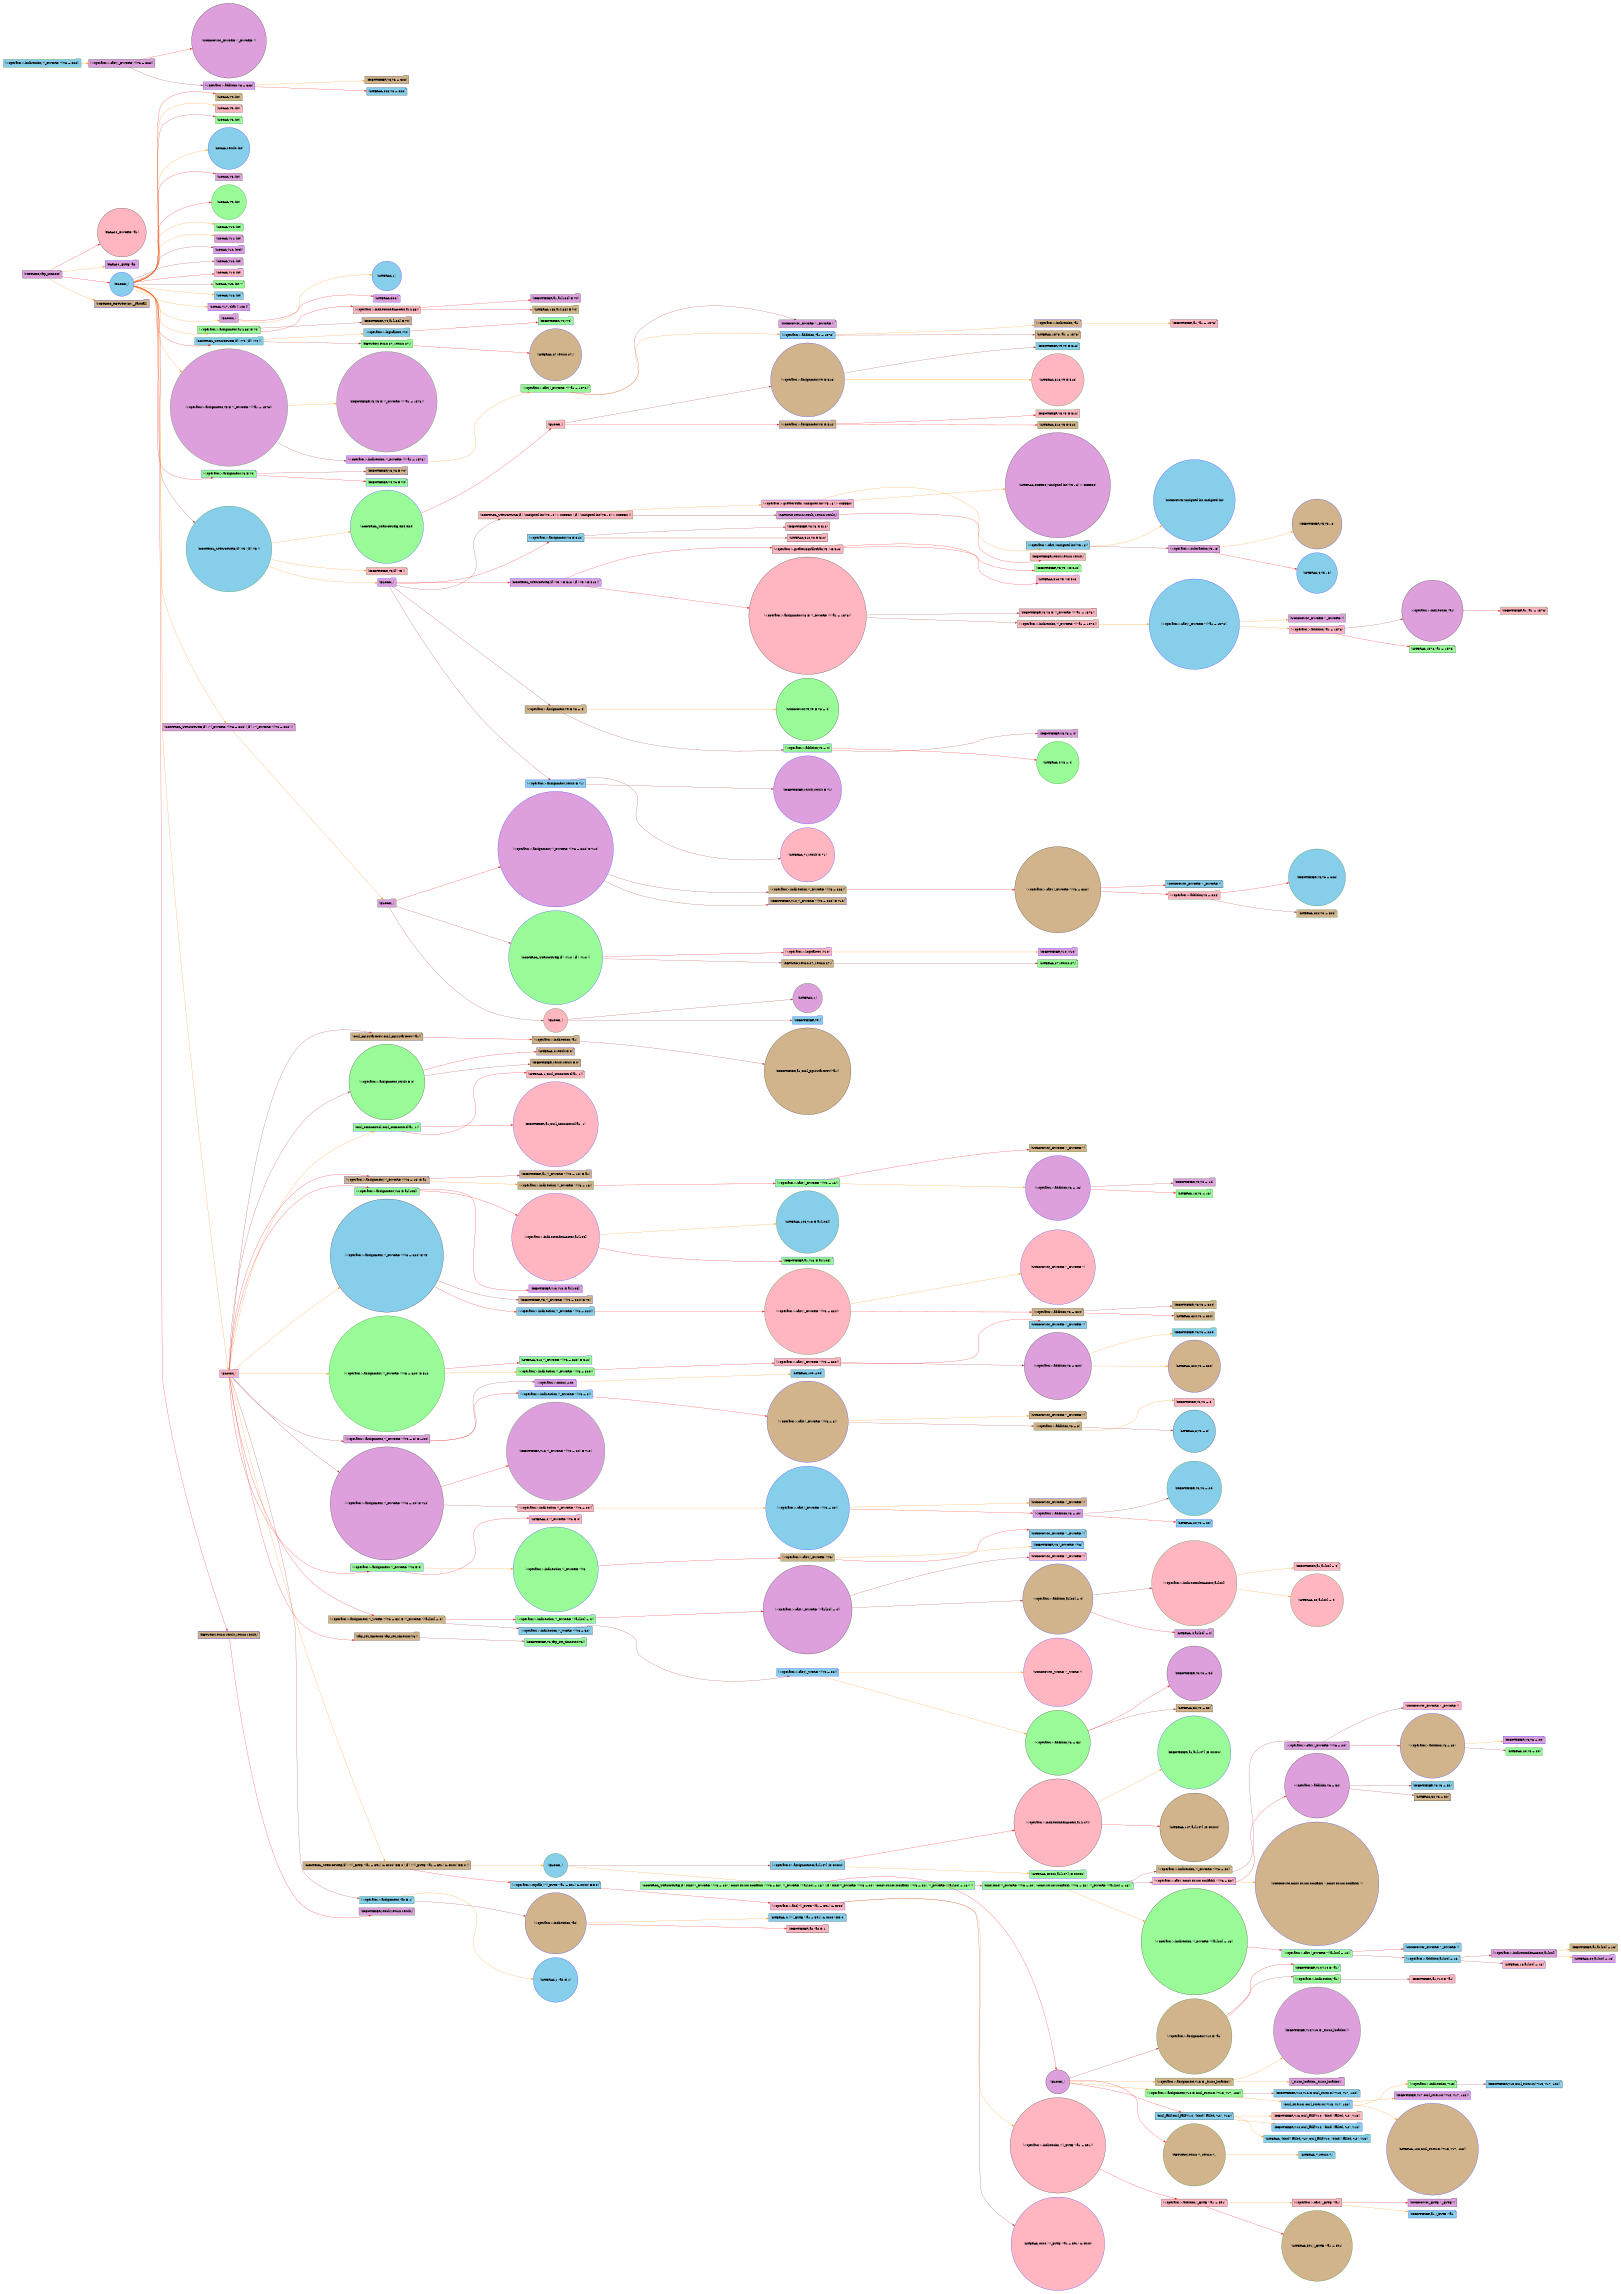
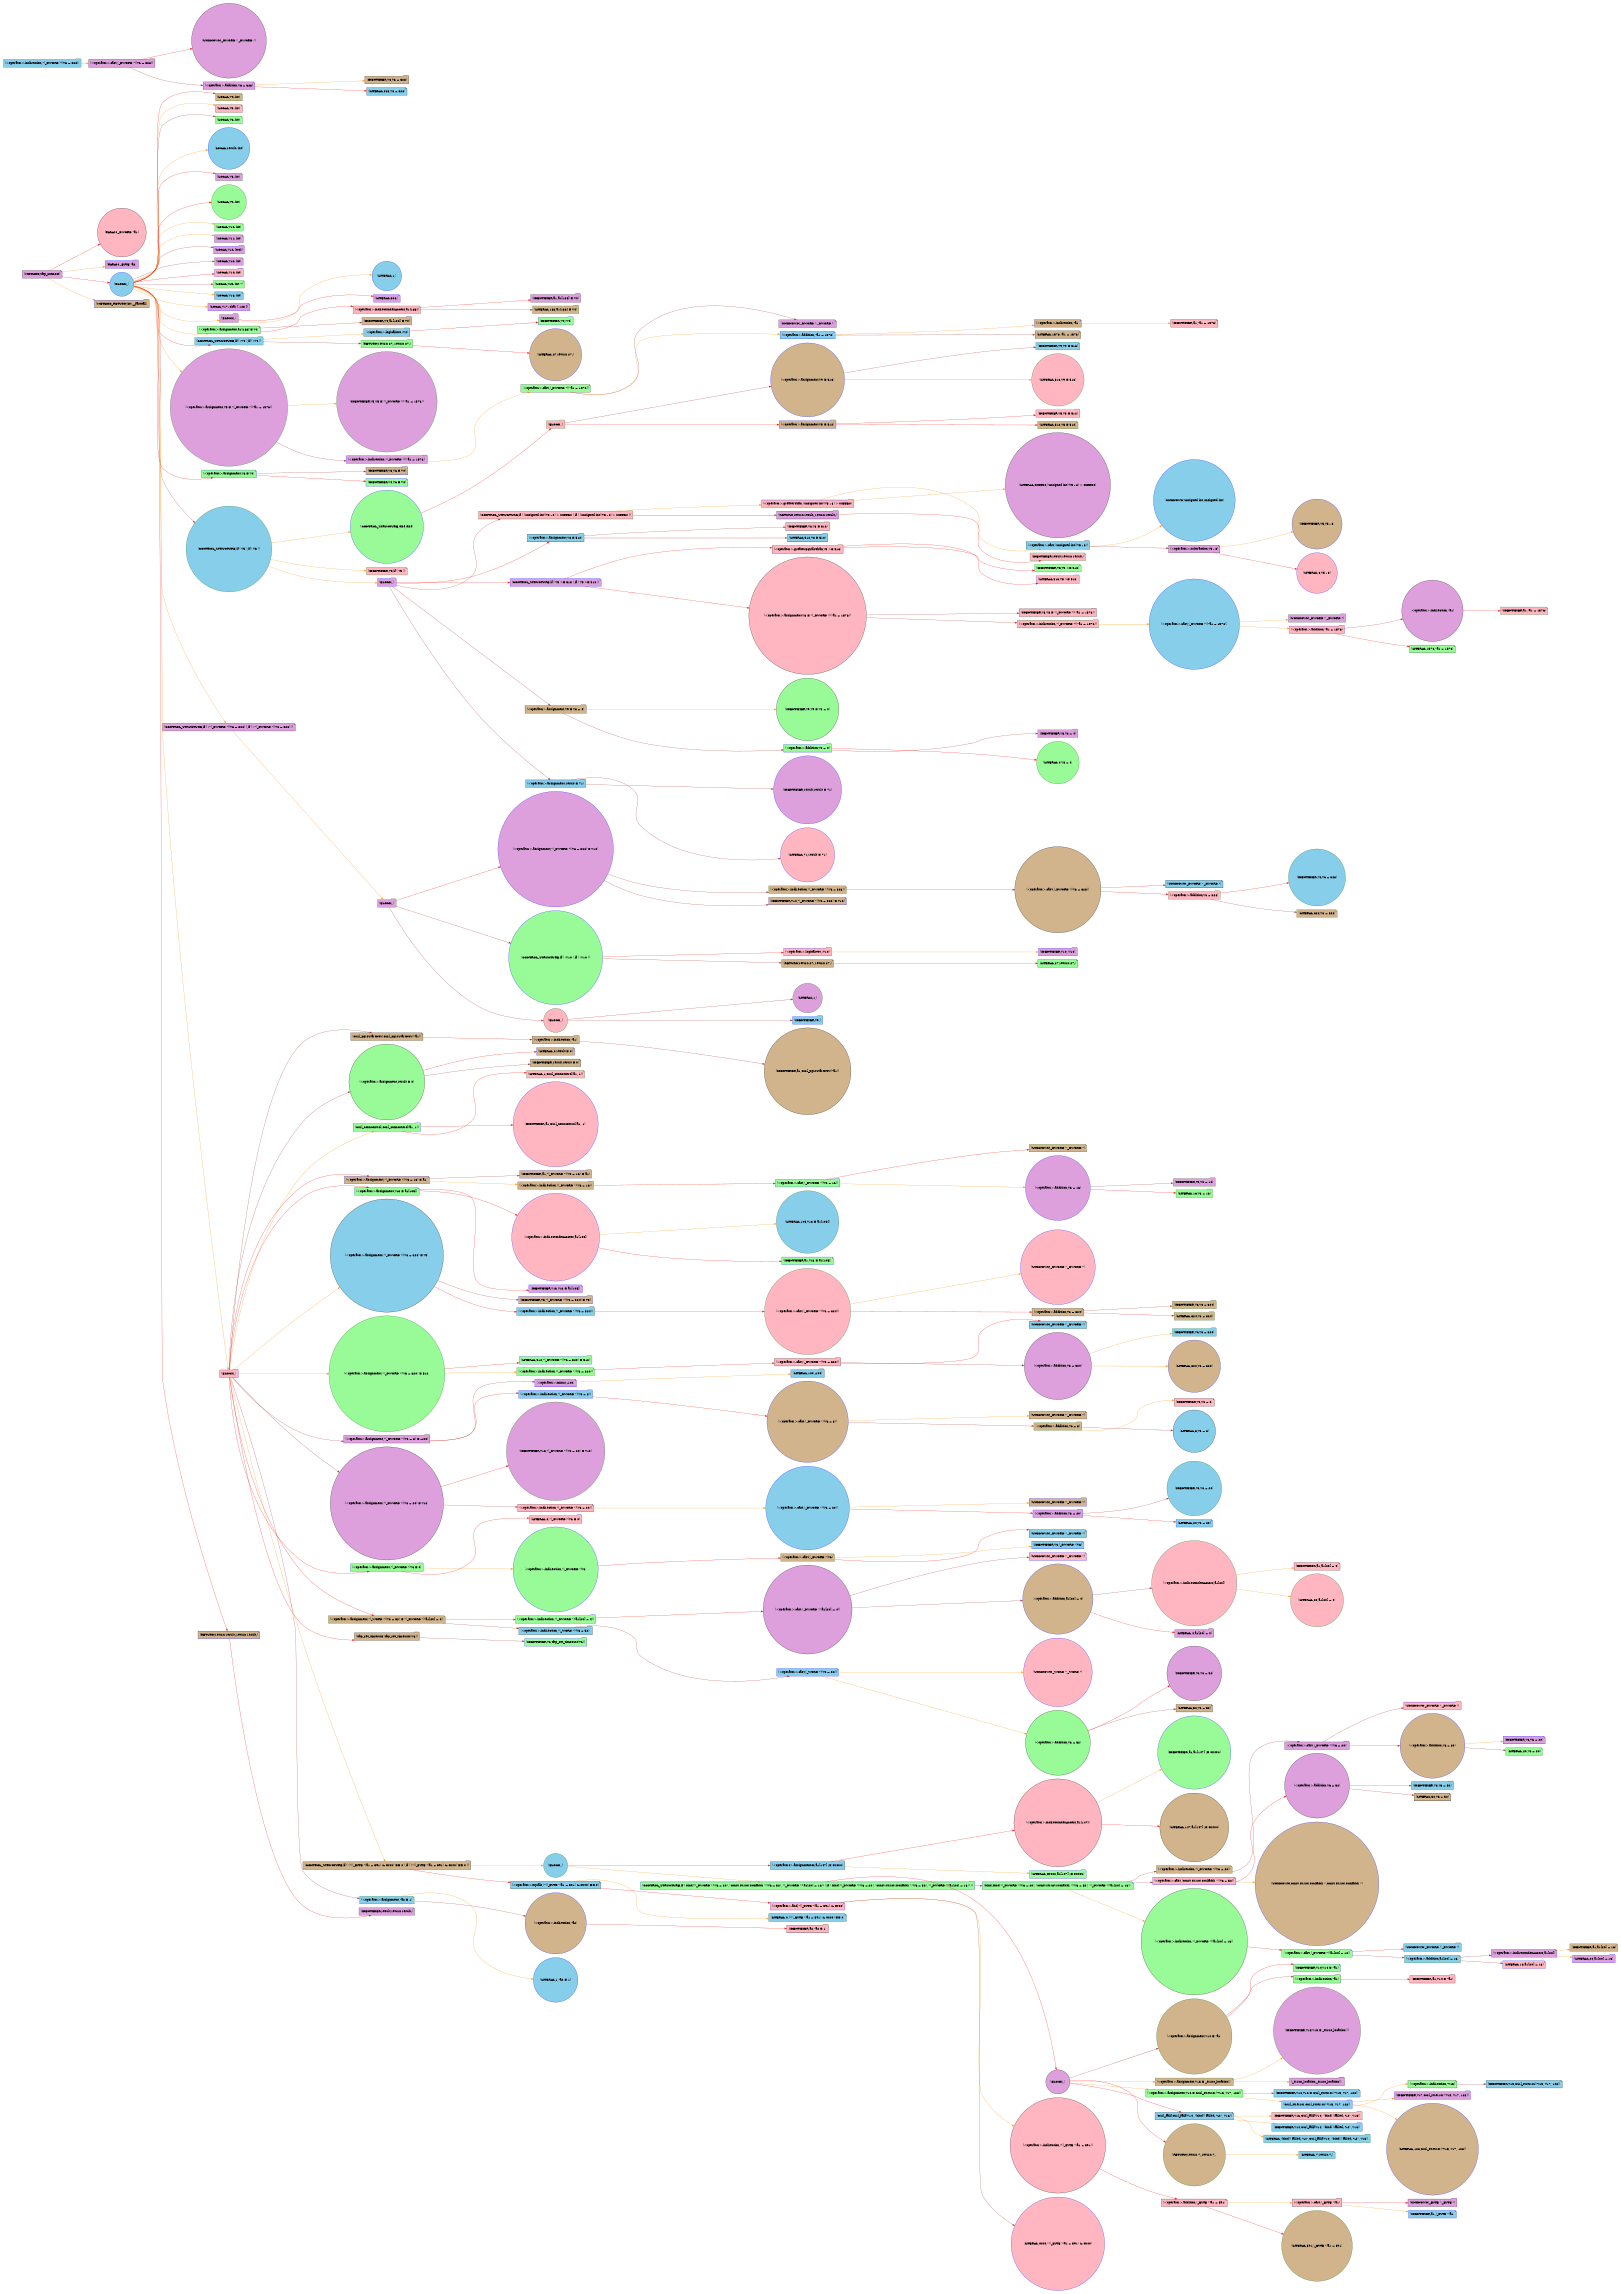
node "(LITERAL,512,v8 = 512)": fillcolor lightpink -> skyblue
node "(LITERAL,8,v5 - 8)": fillcolor skyblue -> lightpink
node "(UNKNOWN,v9,v9 = v8 + 4)": label "(UNKNOWN,v9,v9 = v8 + 4)" -> "(IDENTIFIER,v9,v9 = v8 + 4)"
edge "(<operator>.indirection,*a2)" -> "(LITERAL,0,(*((_BYTE *)a1 + 591) & 0x40) == 0)": now "(<operator>.equals,(*((_BYTE *)a1 + 591) & 0x40) == 0)" -> "(LITERAL,0,(*((_BYTE *)a1 + 591) & 0x40) == 0)"
